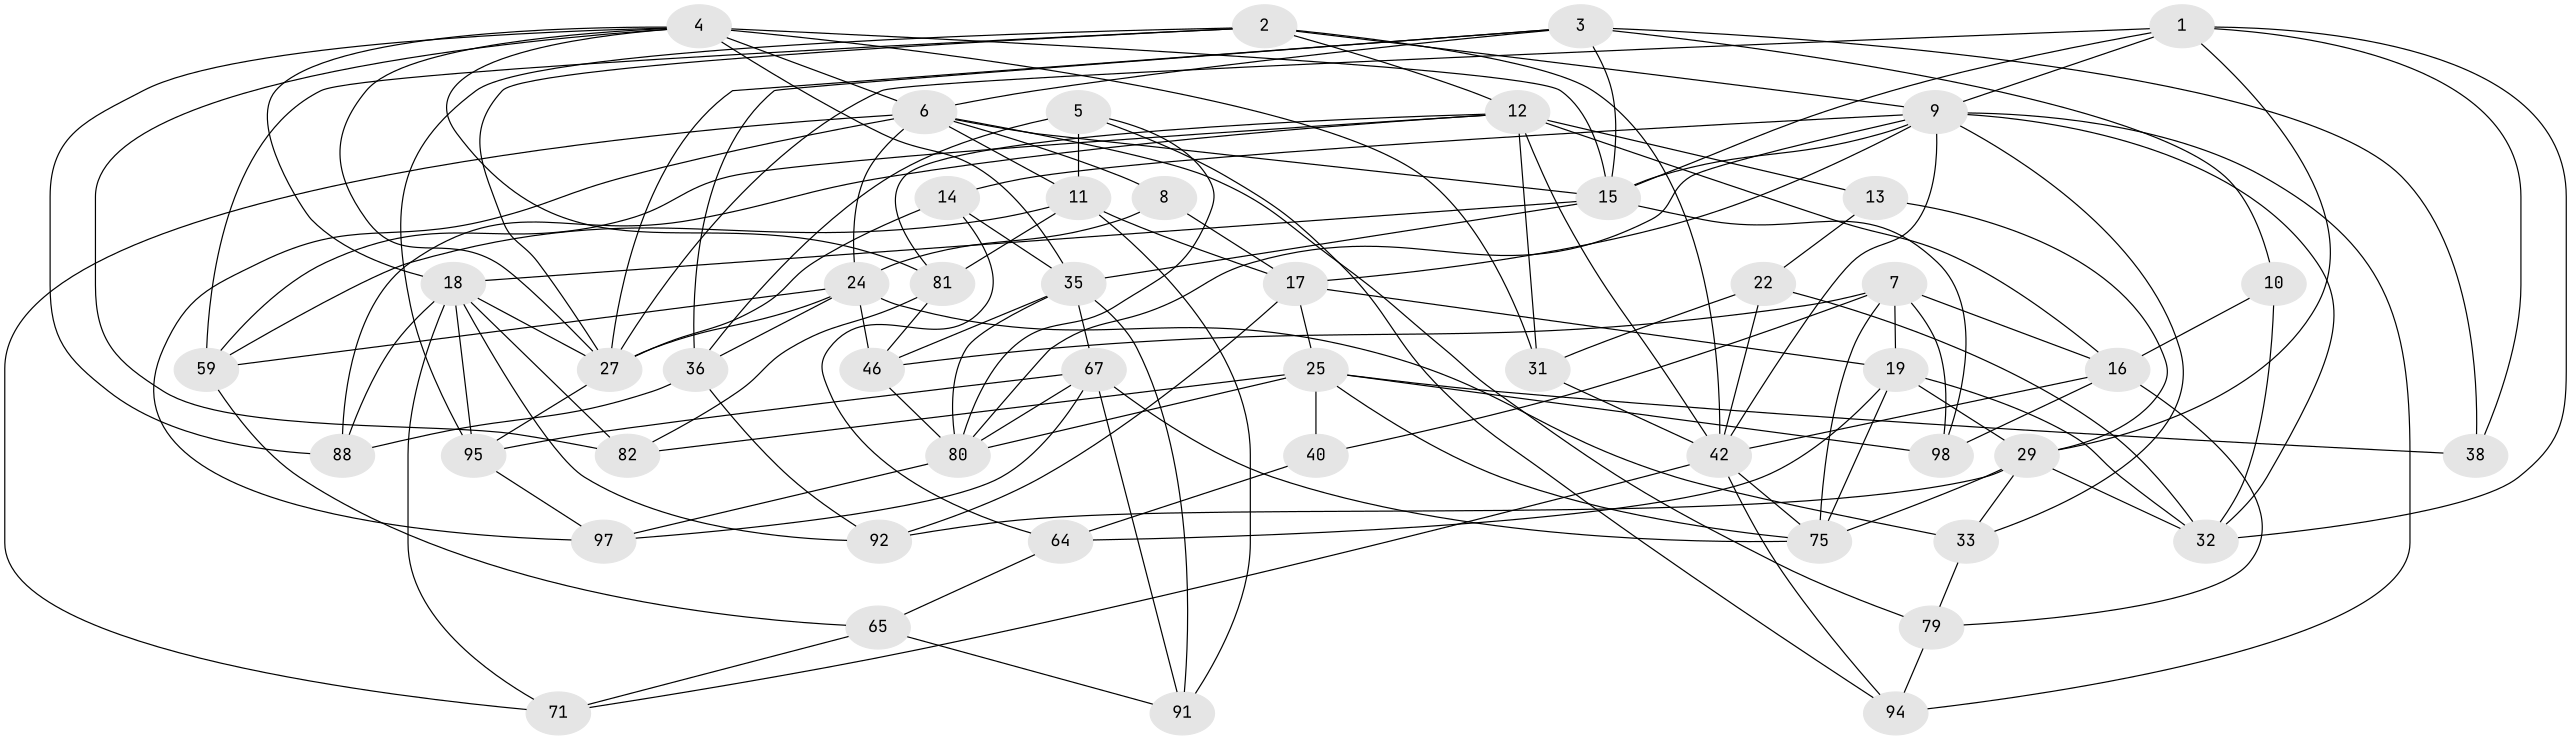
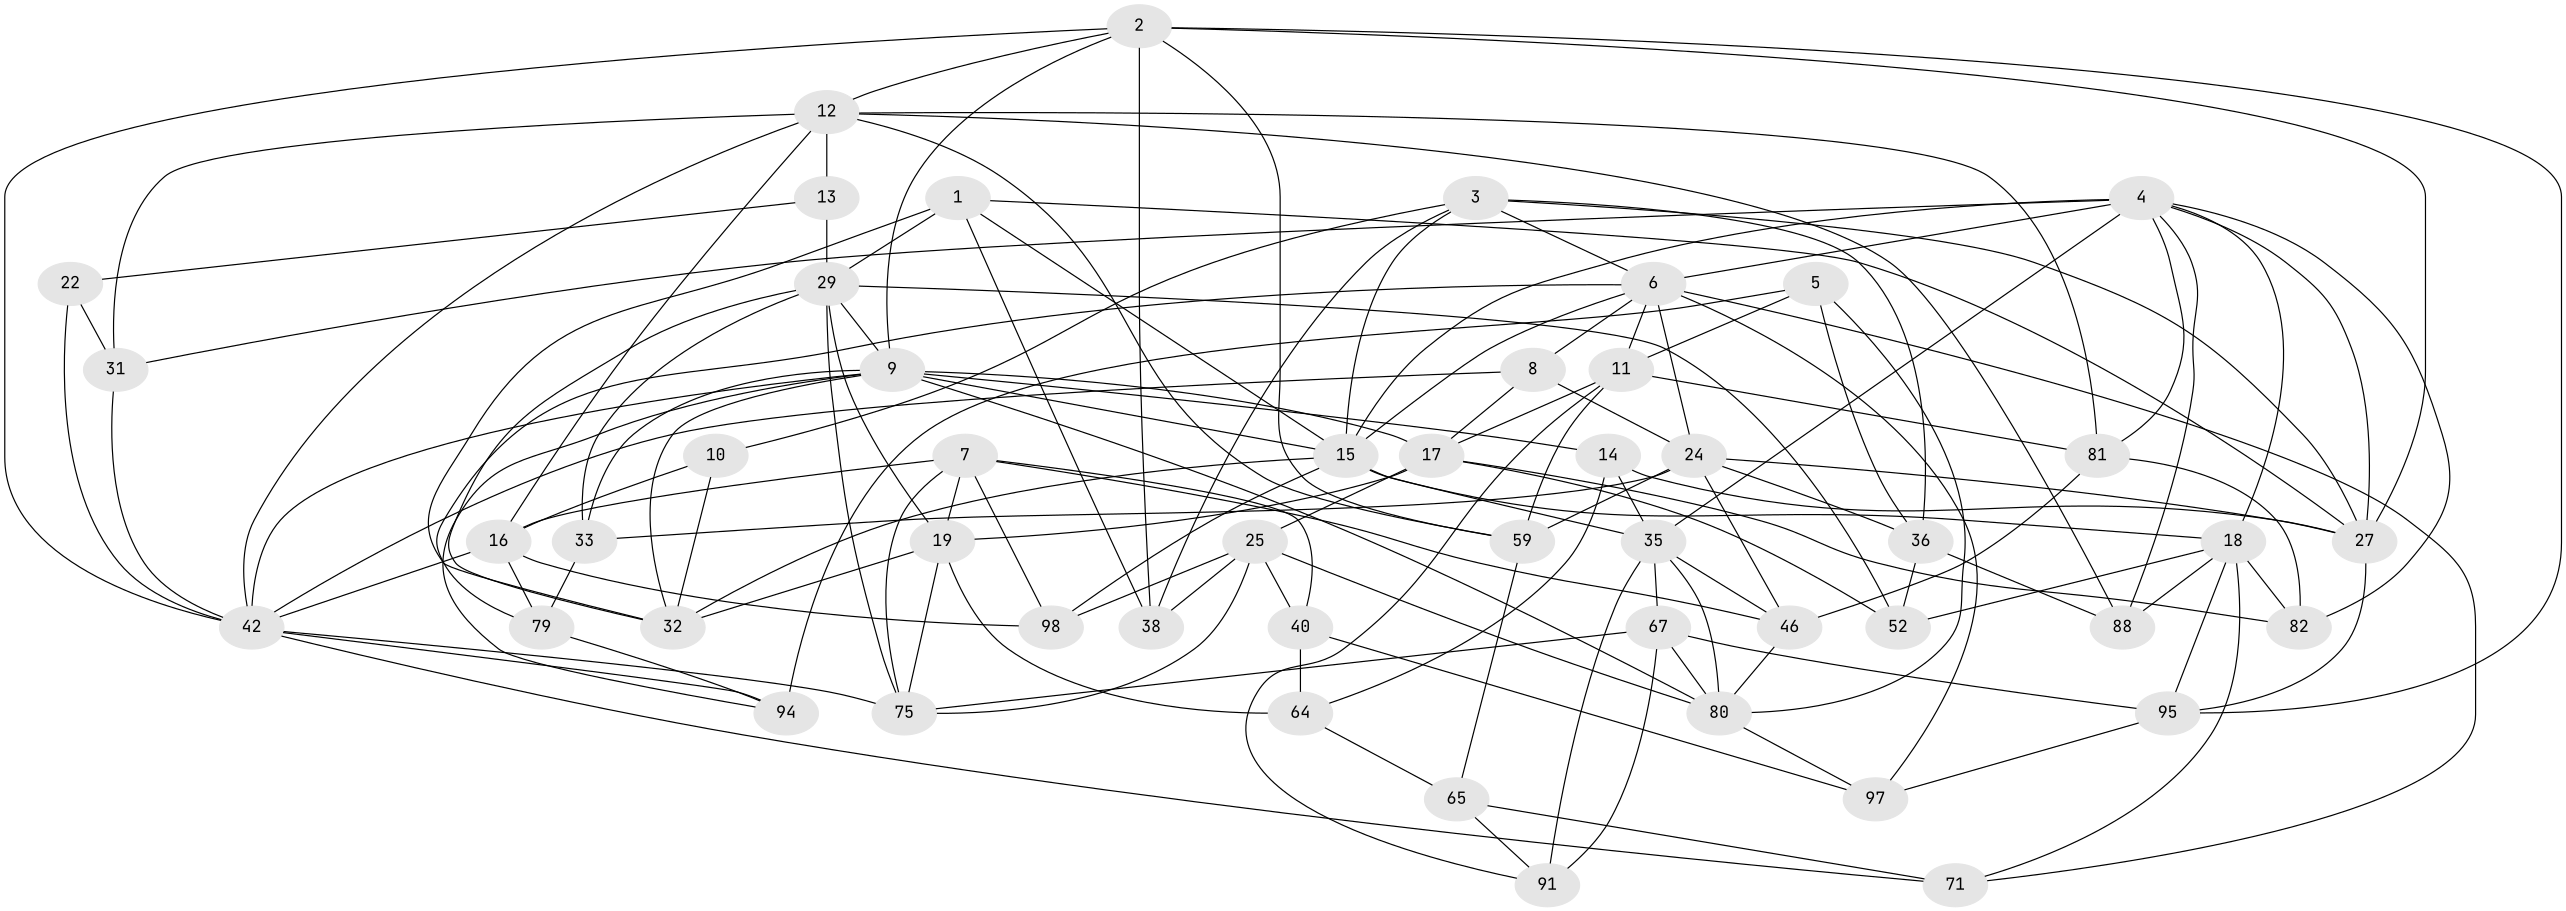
edge "1" -- "9": now "29" -- "9"
edge "2" -- "38": added
edge "18" -- "27": removed
edge "22" -- "32": now "15" -- "32"
edge "8" -- "42": added
edge "25" -- "82": now "17" -- "82"
edge "67" -- "97": now "40" -- "97"
node "92": label "92" -> "52"
